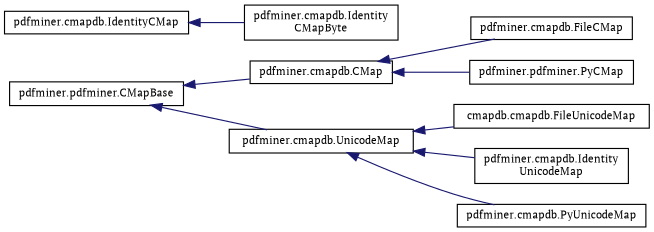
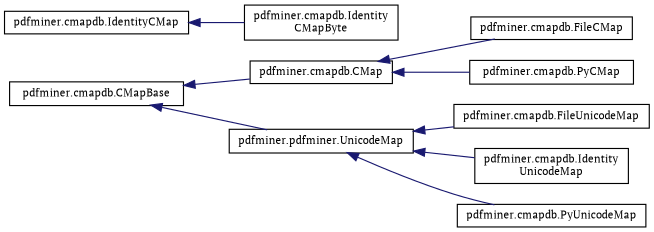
node "pdfminer.pdfminer.PyCMap": label "pdfminer.pdfminer.PyCMap" -> "pdfminer.cmapdb.PyCMap"
node "pdfminer.pdfminer.CMapBase": label "pdfminer.pdfminer.CMapBase" -> "pdfminer.cmapdb.CMapBase"
node "cmapdb.cmapdb.FileUnicodeMap": label "cmapdb.cmapdb.FileUnicodeMap" -> "pdfminer.cmapdb.FileUnicodeMap"
node "pdfminer.cmapdb.UnicodeMap": label "pdfminer.cmapdb.UnicodeMap" -> "pdfminer.pdfminer.UnicodeMap"
